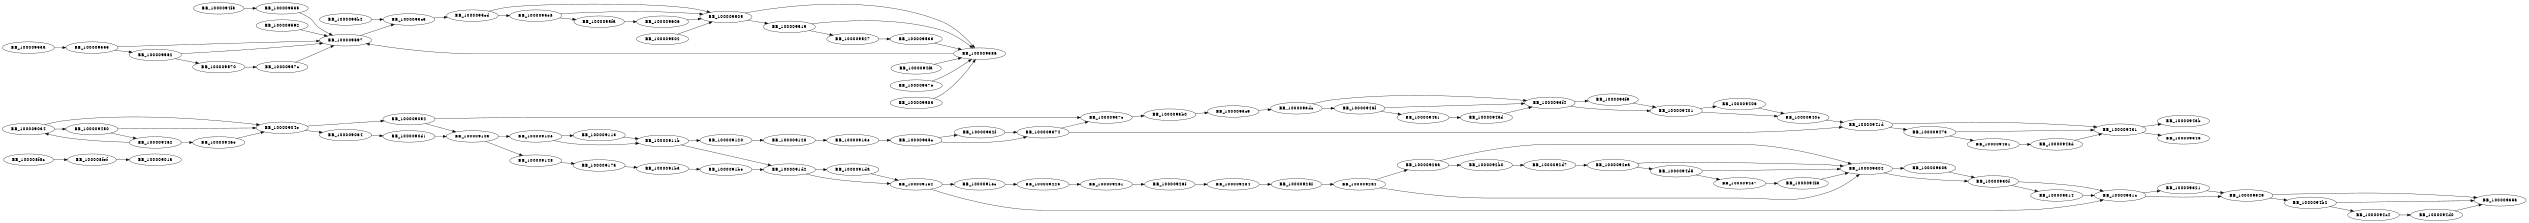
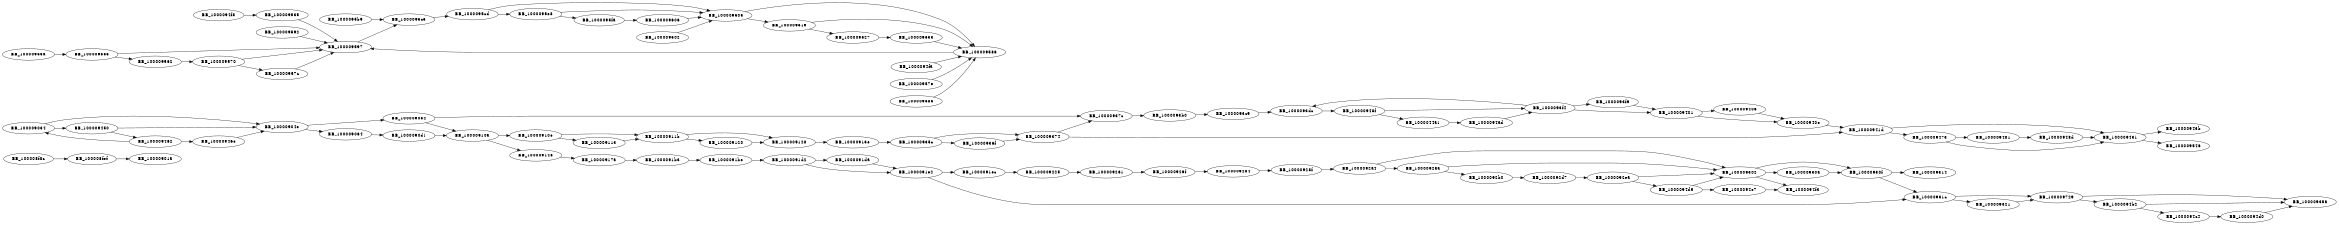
node "BB_1000095b2": label "BB_1000095b2" -> "BB_1000095b9"
edge "BB_100009562" -> "BB_100009597": now "BB_100009570" -> "BB_100009597"
edge "BB_1000093dc" -> "BB_1000093f4": reversed
node "BB_1000094a1": label "BB_1000094a1" -> "BB_1000044a1"
node "BB_10000932f": label "BB_10000932f" -> "BB_10000936f"
edge "BB_10000911b" -> "BB_1000091d2": now "BB_10000911b" -> "BB_100009128"
edge "BB_1000094f3" -> "BB_100009302": reversed
edge "BB_100009314" -> "BB_10000931c": removed
node "BB_100009329": label "BB_100009329" -> "BB_100009729"
